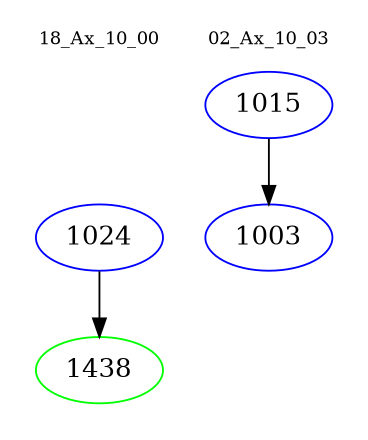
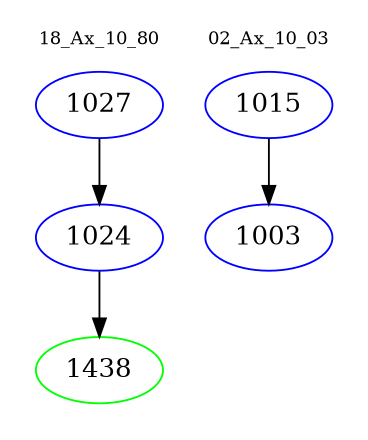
cluster "18_Ax_10_00": label "18_Ax_10_00" -> "18_Ax_10_80"
node "1027": added
